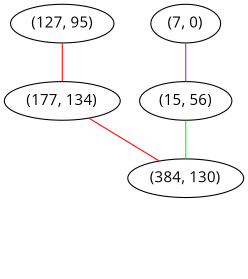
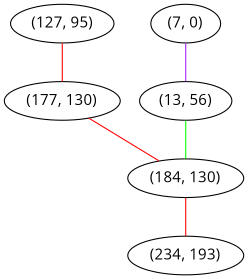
node "(177, 134)": label "(177, 134)" -> "(177, 130)"
node "(15, 56)": label "(15, 56)" -> "(13, 56)"
node "(384, 130)": label "(384, 130)" -> "(184, 130)"
node "(234, 193)": added
